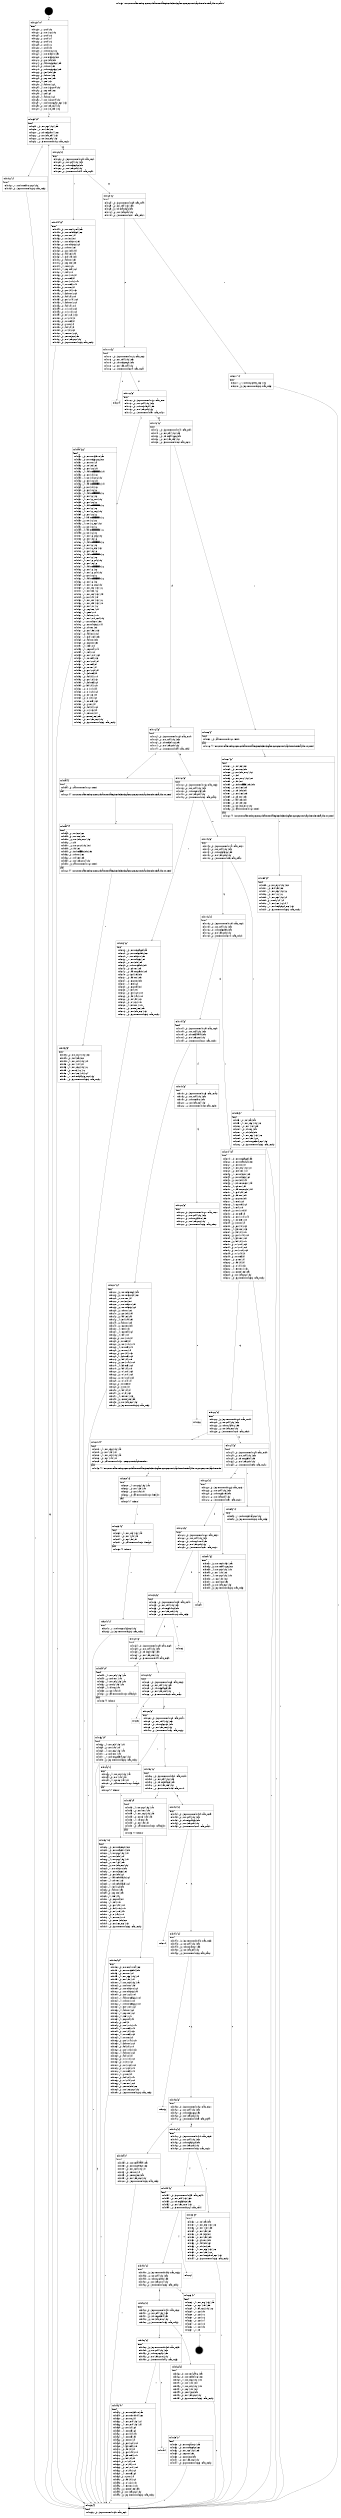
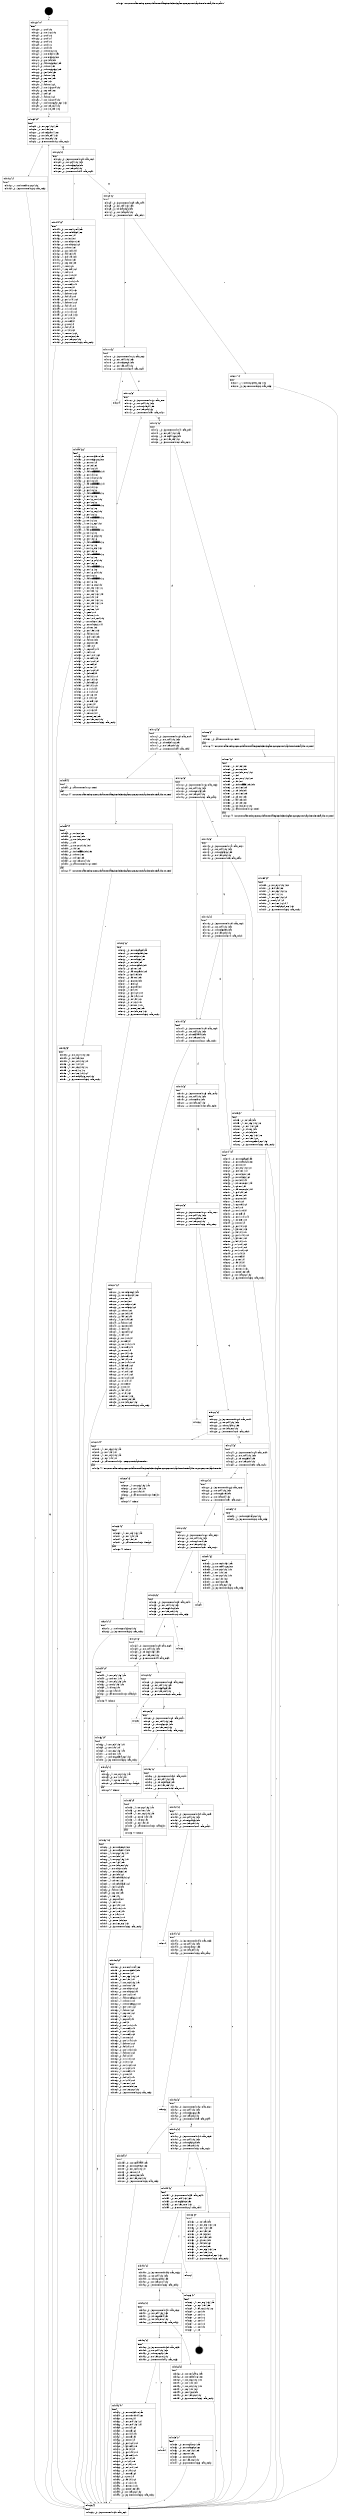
edge "0x401780 [28]" -> "0x402125 [88]": now "0x401780 [28]" -> "0x4017d4 [28]"
edge "0x40217d [154]" -> "0x401828 [28]": now "0x40180c [28]" -> "0x401828 [28]"
